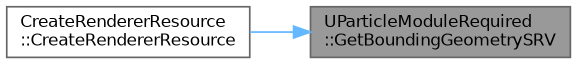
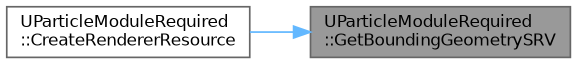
node "CreateRendererResource ::CreateRendererResource": label "CreateRendererResource ::CreateRendererResource" -> "UParticleModuleRequired ::CreateRendererResource"
